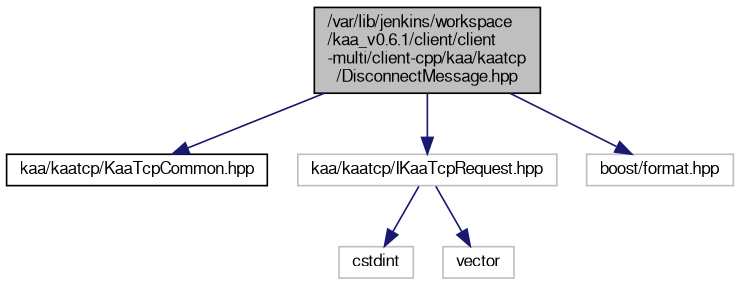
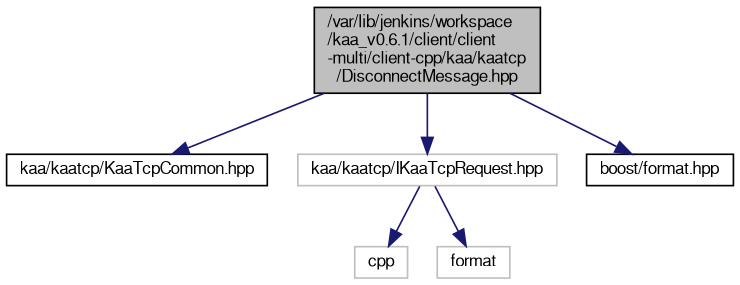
node "boost/format.hpp": color grey75 -> black
node "cstdint": label "cstdint" -> "cpp"
node "vector": label "vector" -> "format"
